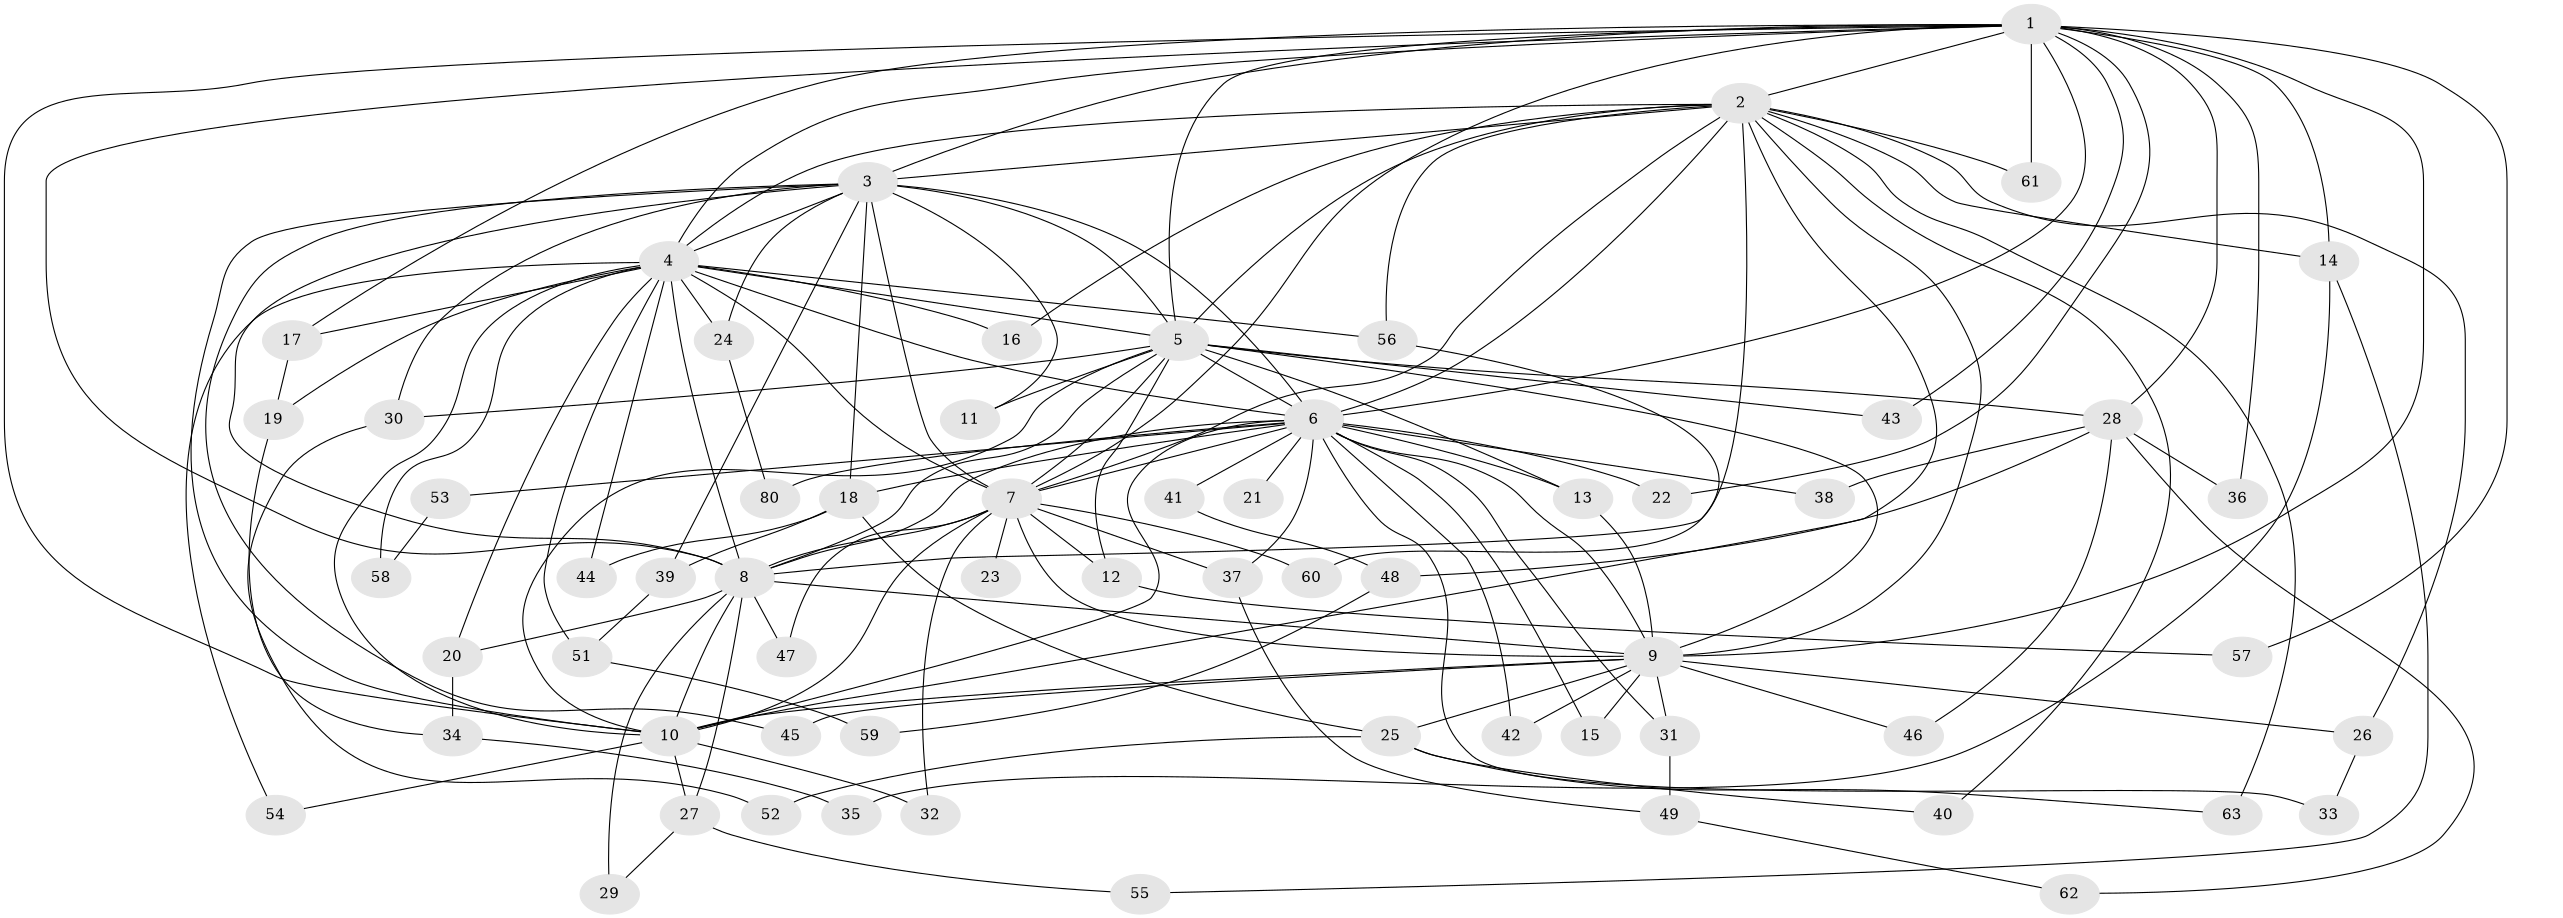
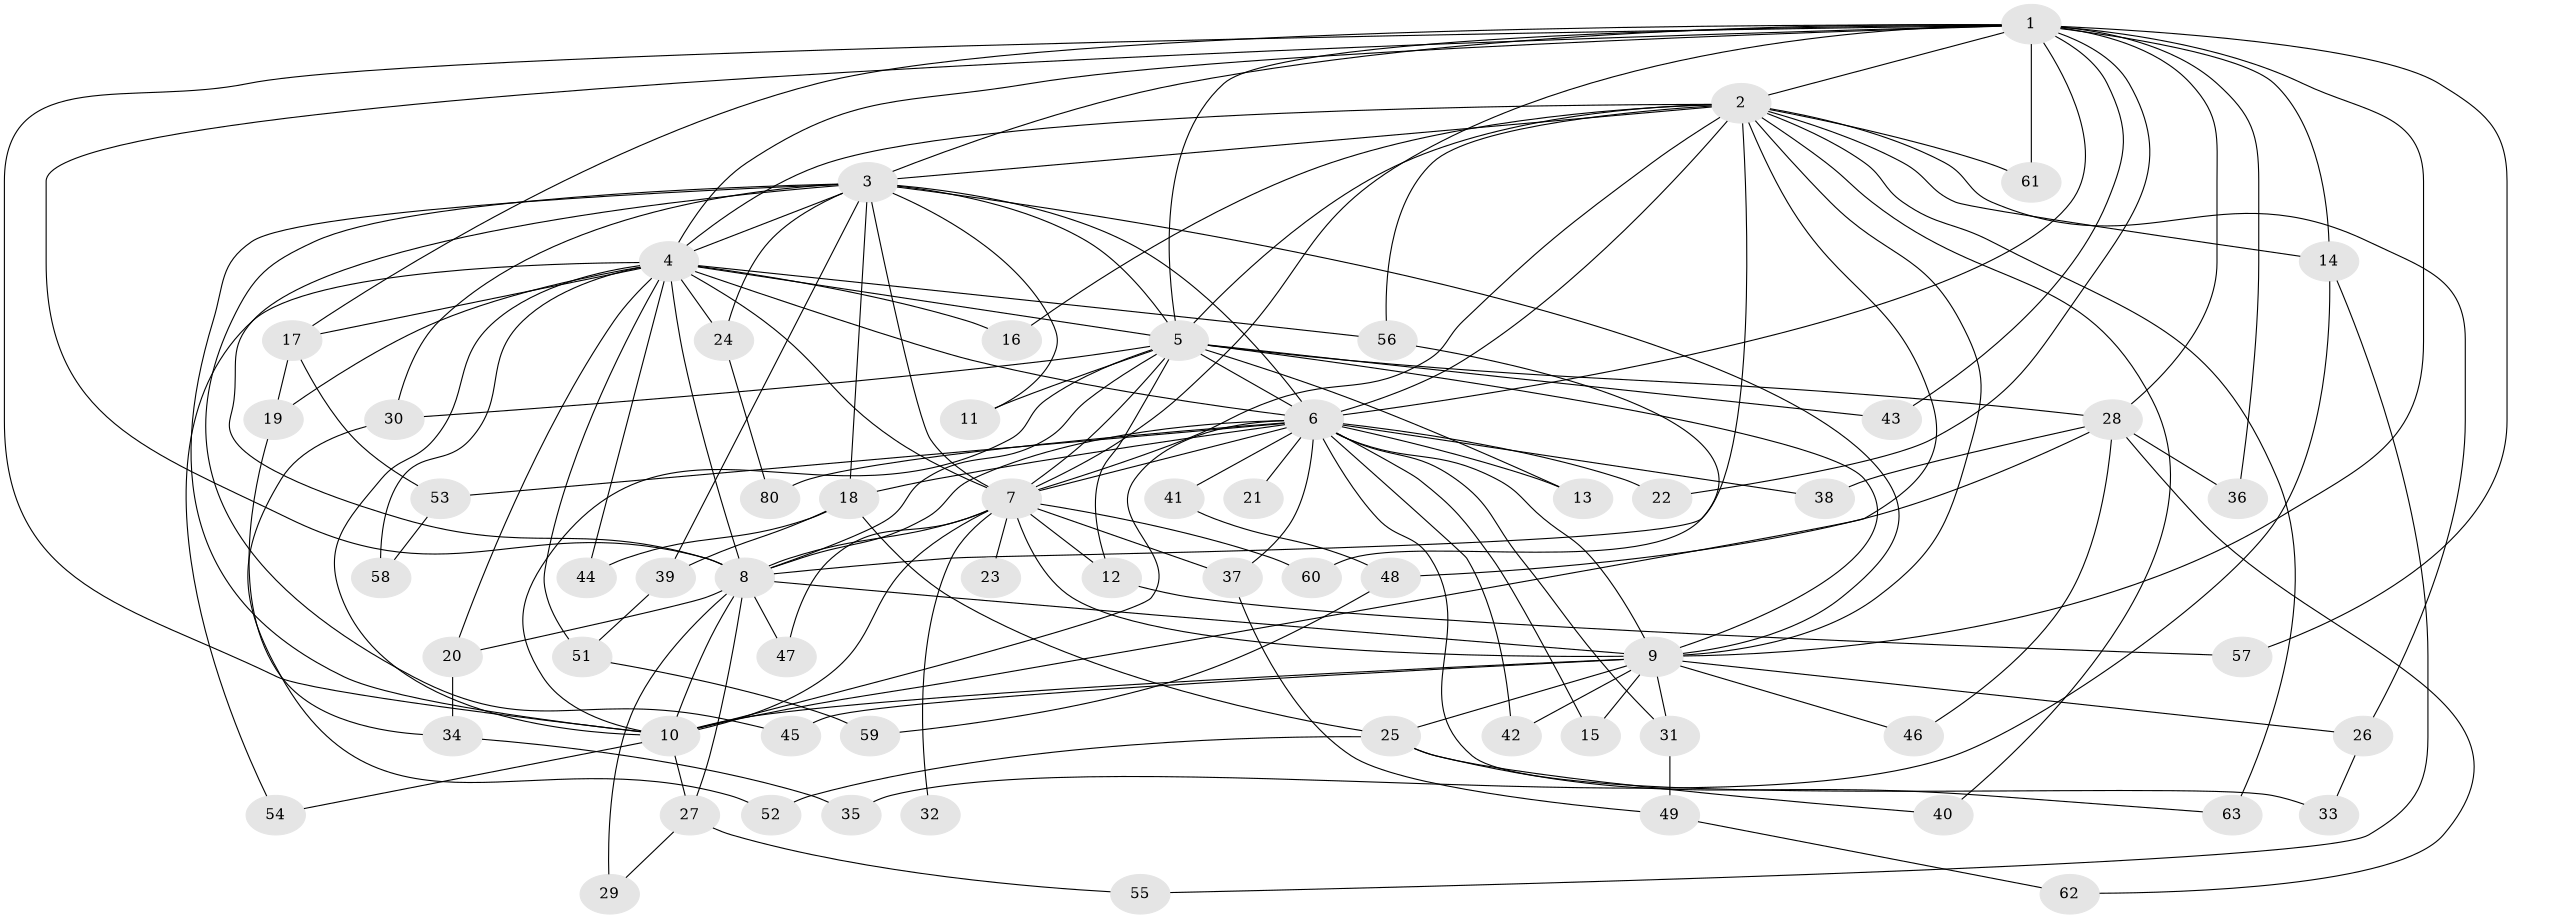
edge "17" -- "53": added
edge "13" -- "9": now "3" -- "9"
edge "10" -- "32": removed
